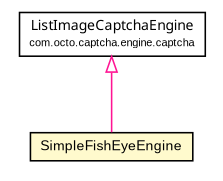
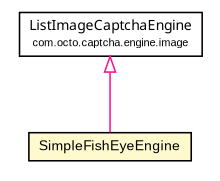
node "ListImageCaptchaEngine": text "com.octo.captcha.engine.captcha" -> "com.octo.captcha.engine.image"
